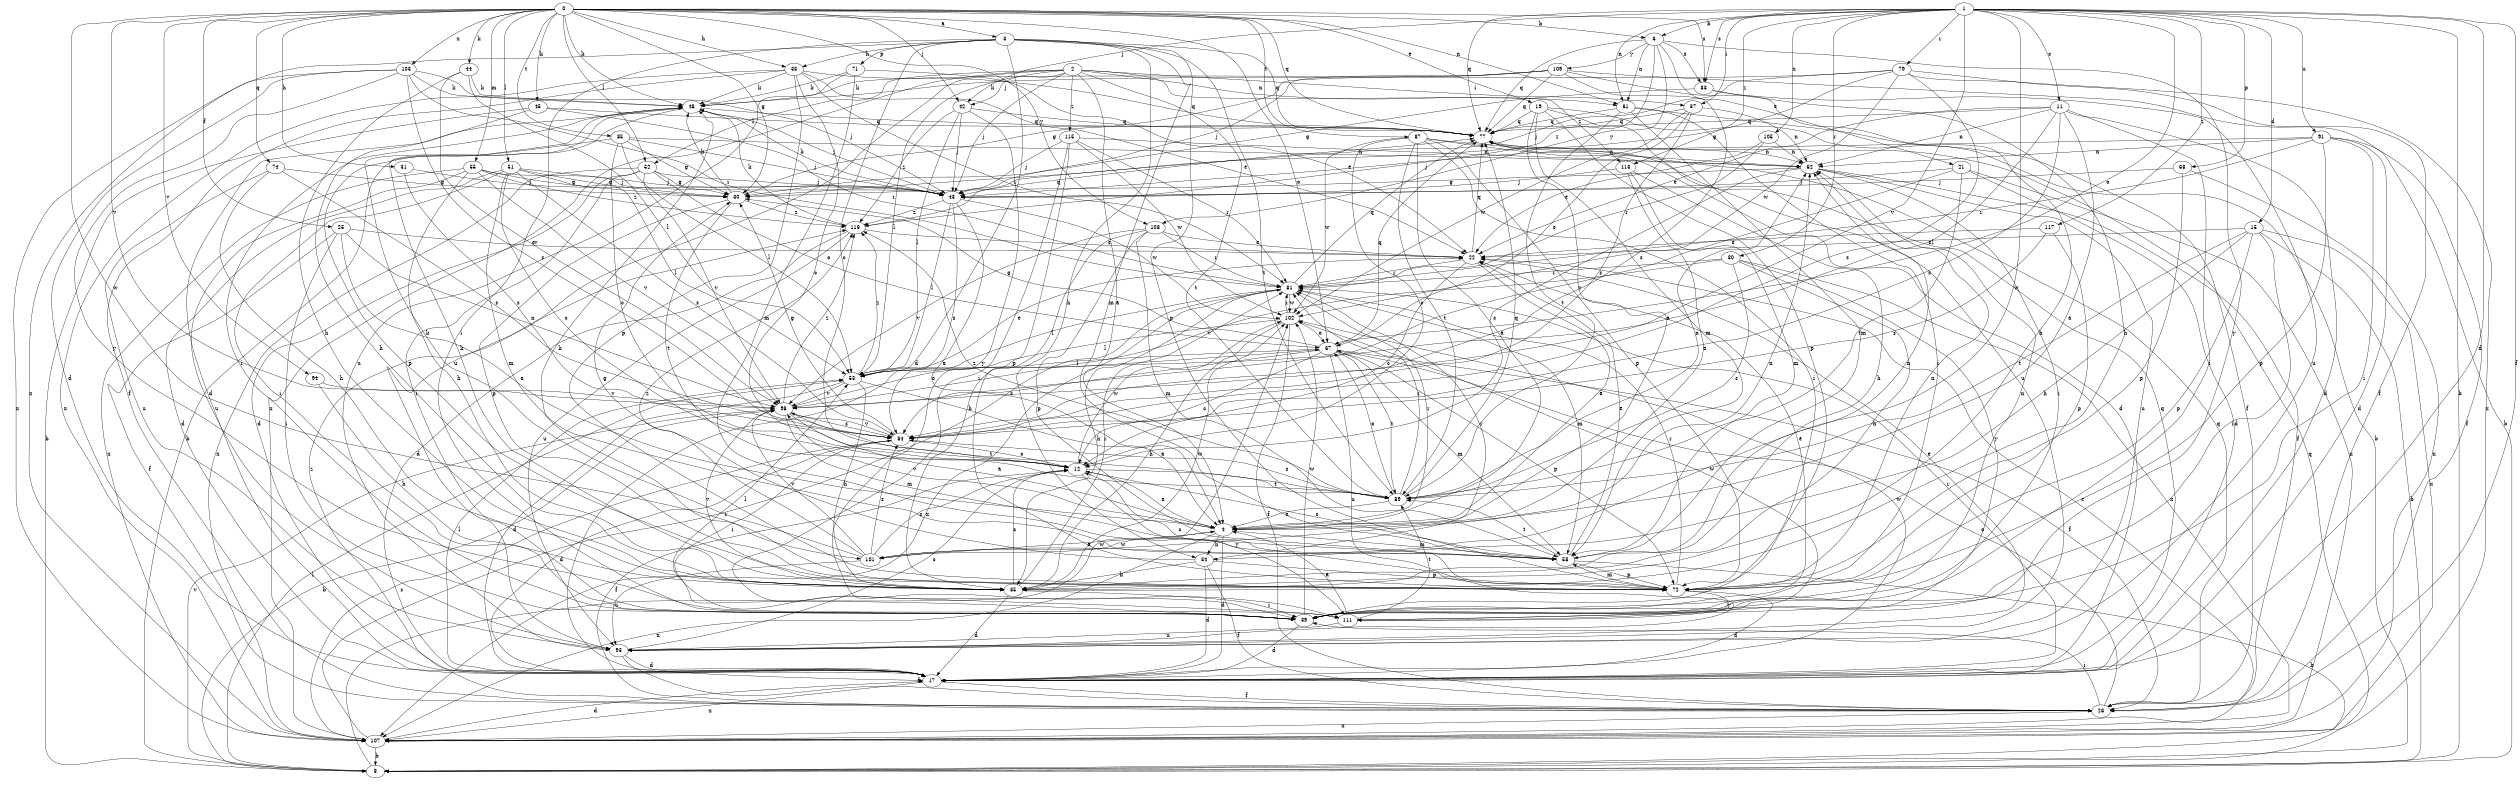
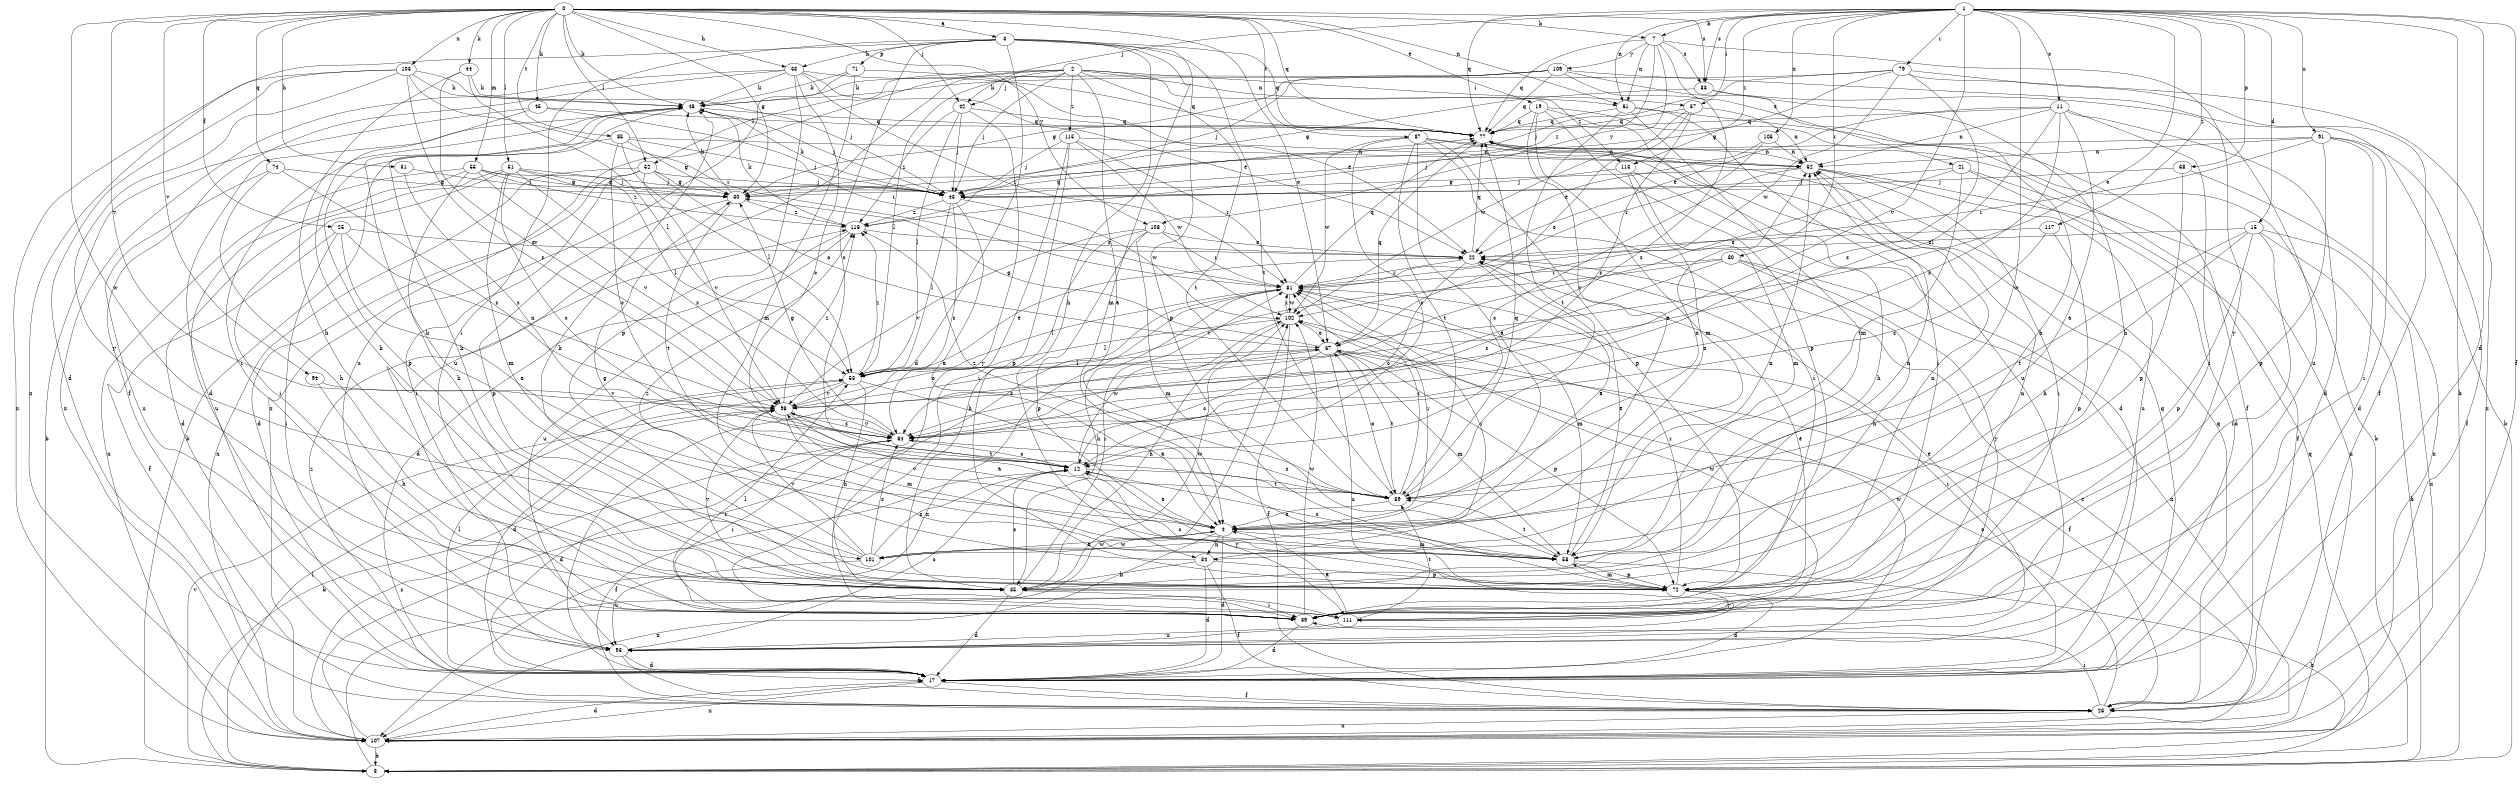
node "6": label "6" -> "7"
edge "80" -> "89": now "80" -> "84"
